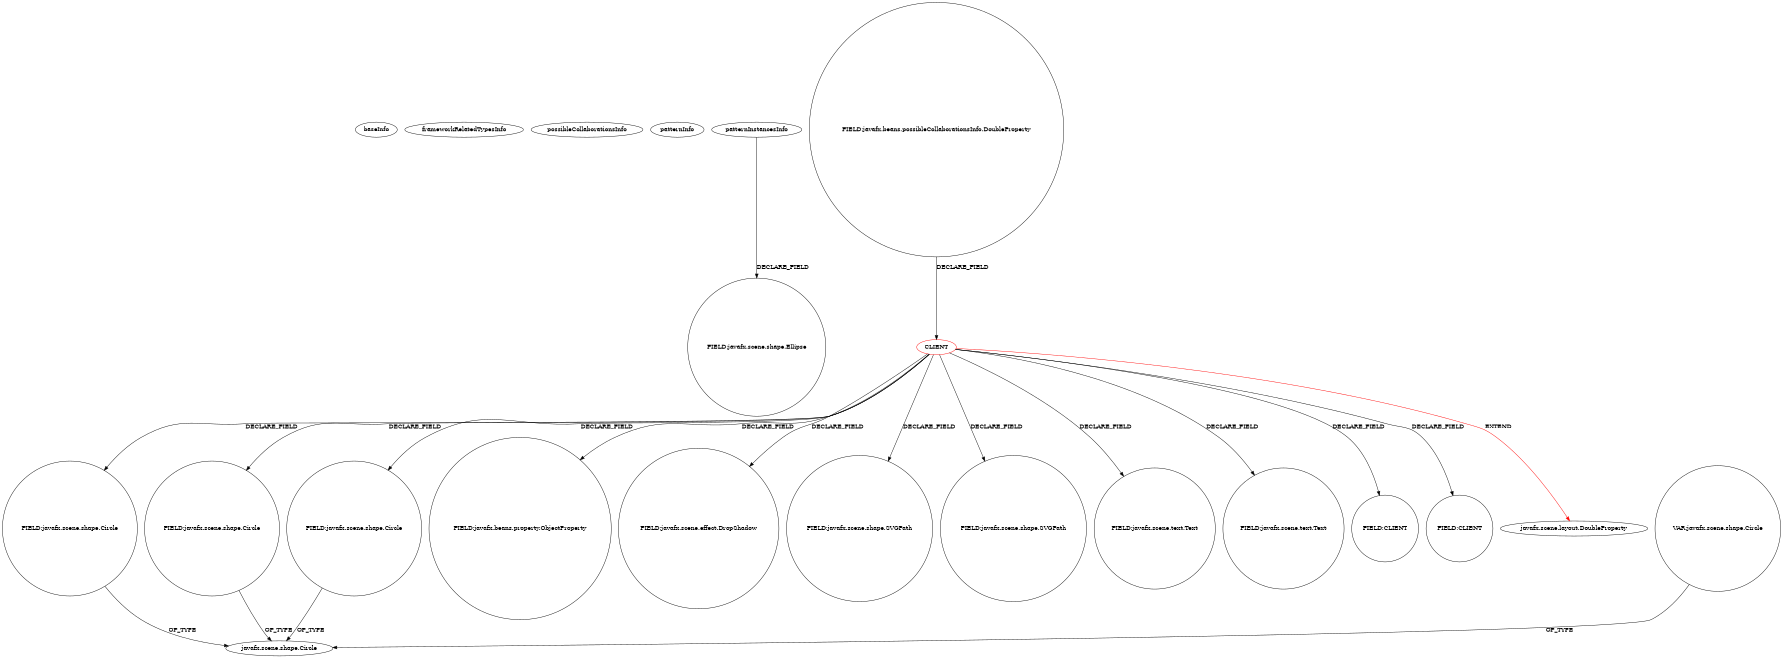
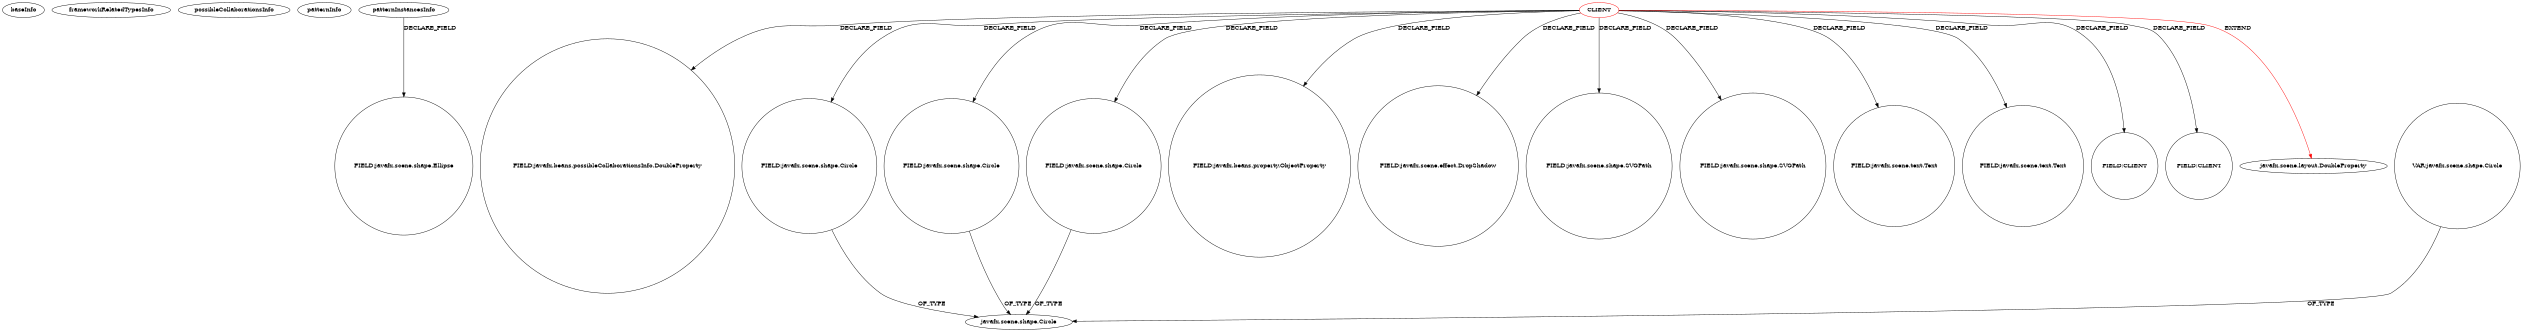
edge "FIELD:javafx.beans.possibleCollaborationsInfo.DoubleProperty" -> "CLIENT": reversed
